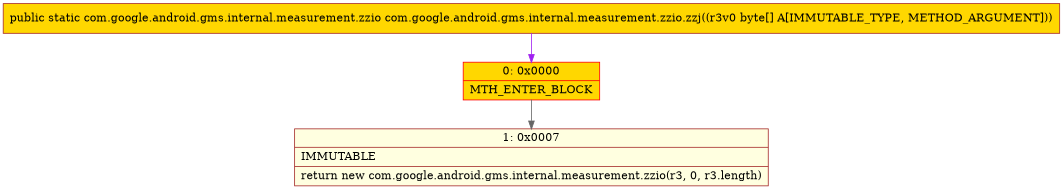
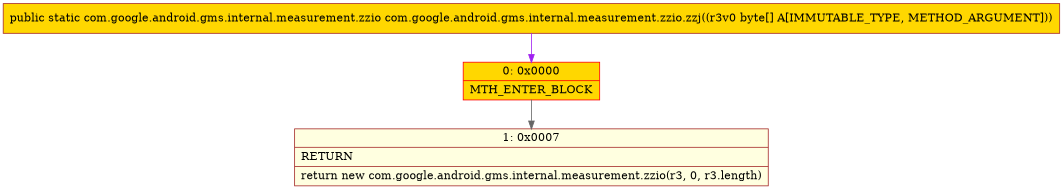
node "1: 0x0007": text "IMMUTABLE" -> "RETURN"
